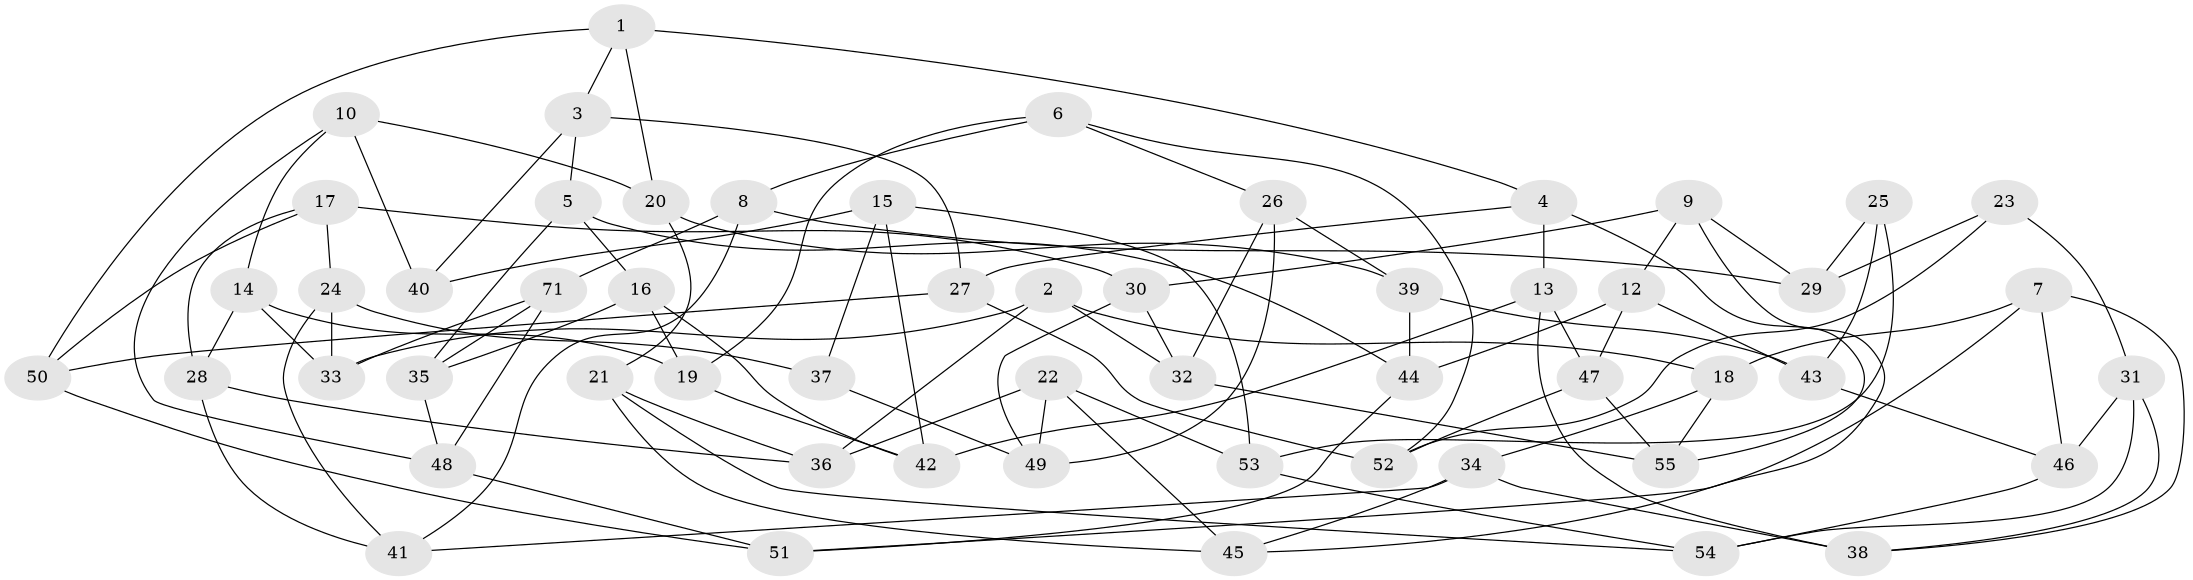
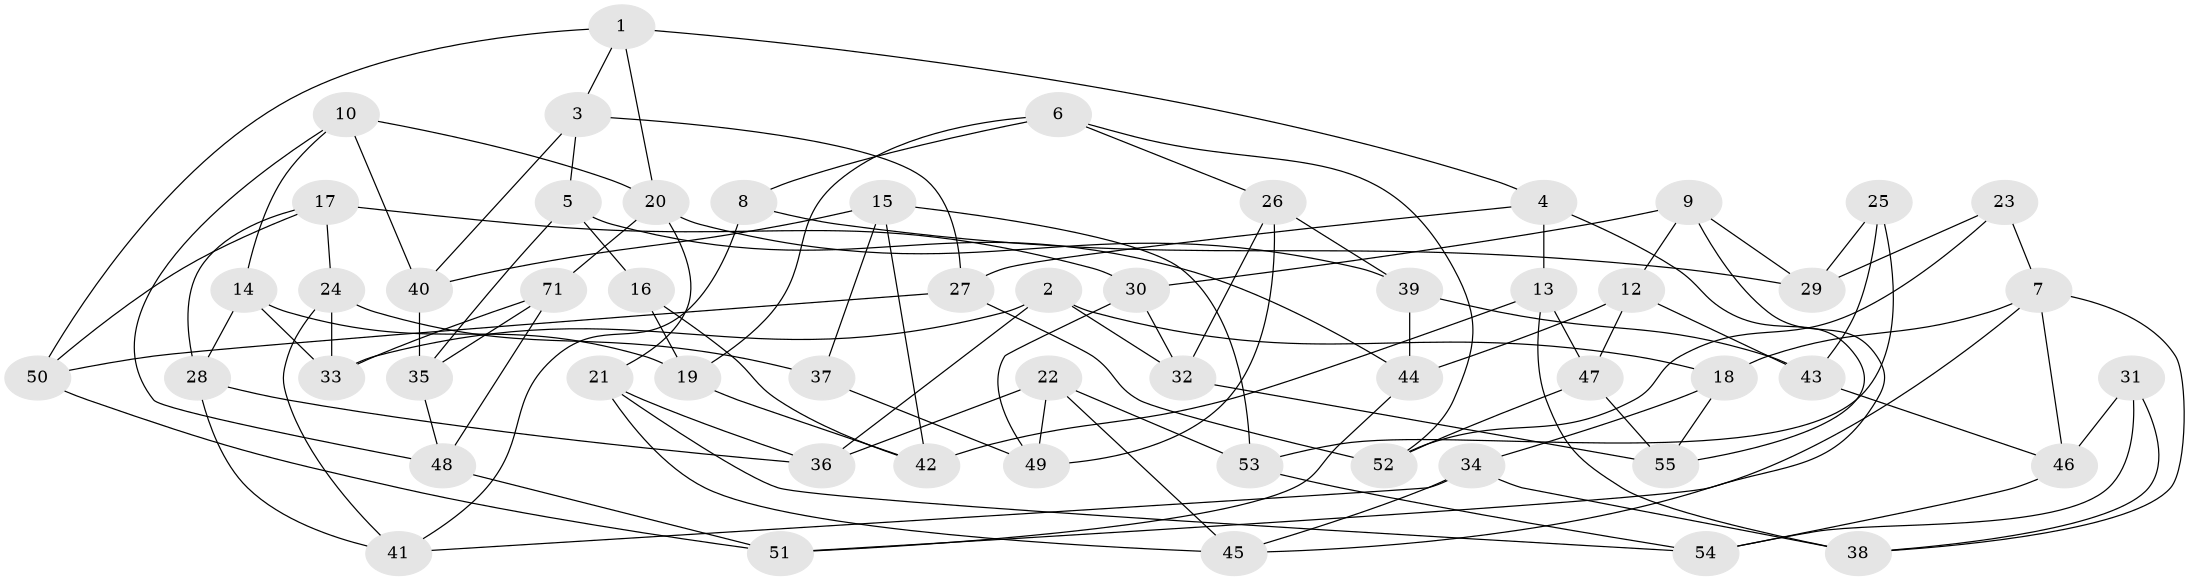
edge "8" -- "71": now "20" -- "71"
edge "23" -- "31": now "23" -- "7"
edge "16" -- "35": now "40" -- "35"
